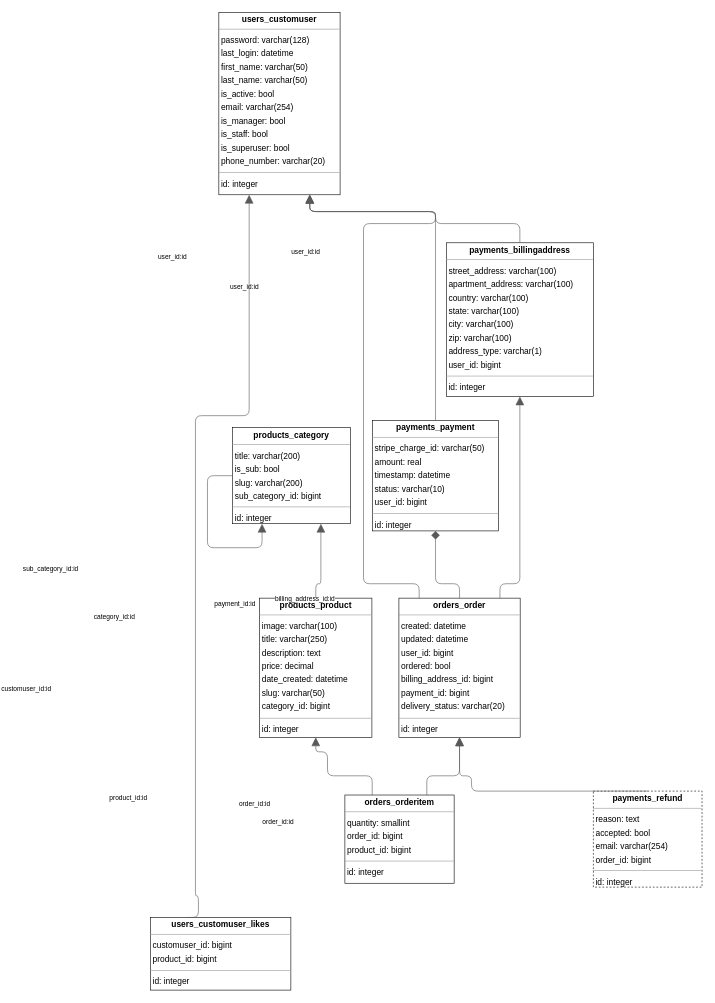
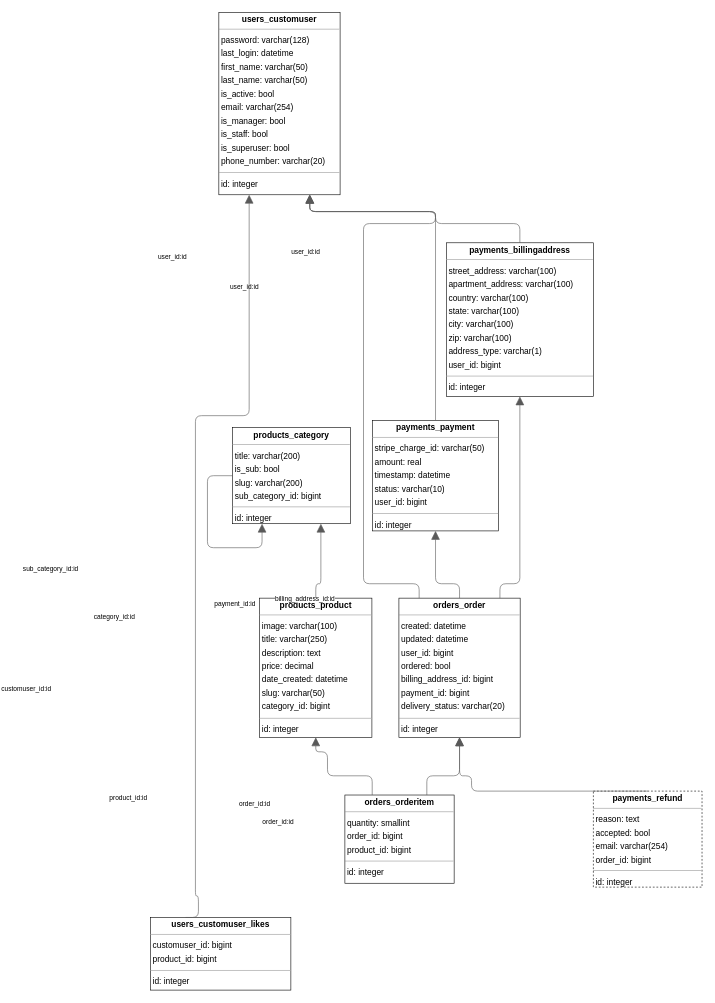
edge "orders_order created: datetime updated: datetime user_id: bigint ordered: bool billing_address_id: bigint payment_id: bigint delivery_status: varchar(20) id: integer" -> "payments_payment stripe_charge_id: varchar(50) amount: real timestamp: datetime status: varchar(10) user_id: bigint id: integer": arrowhead diamond -> block
